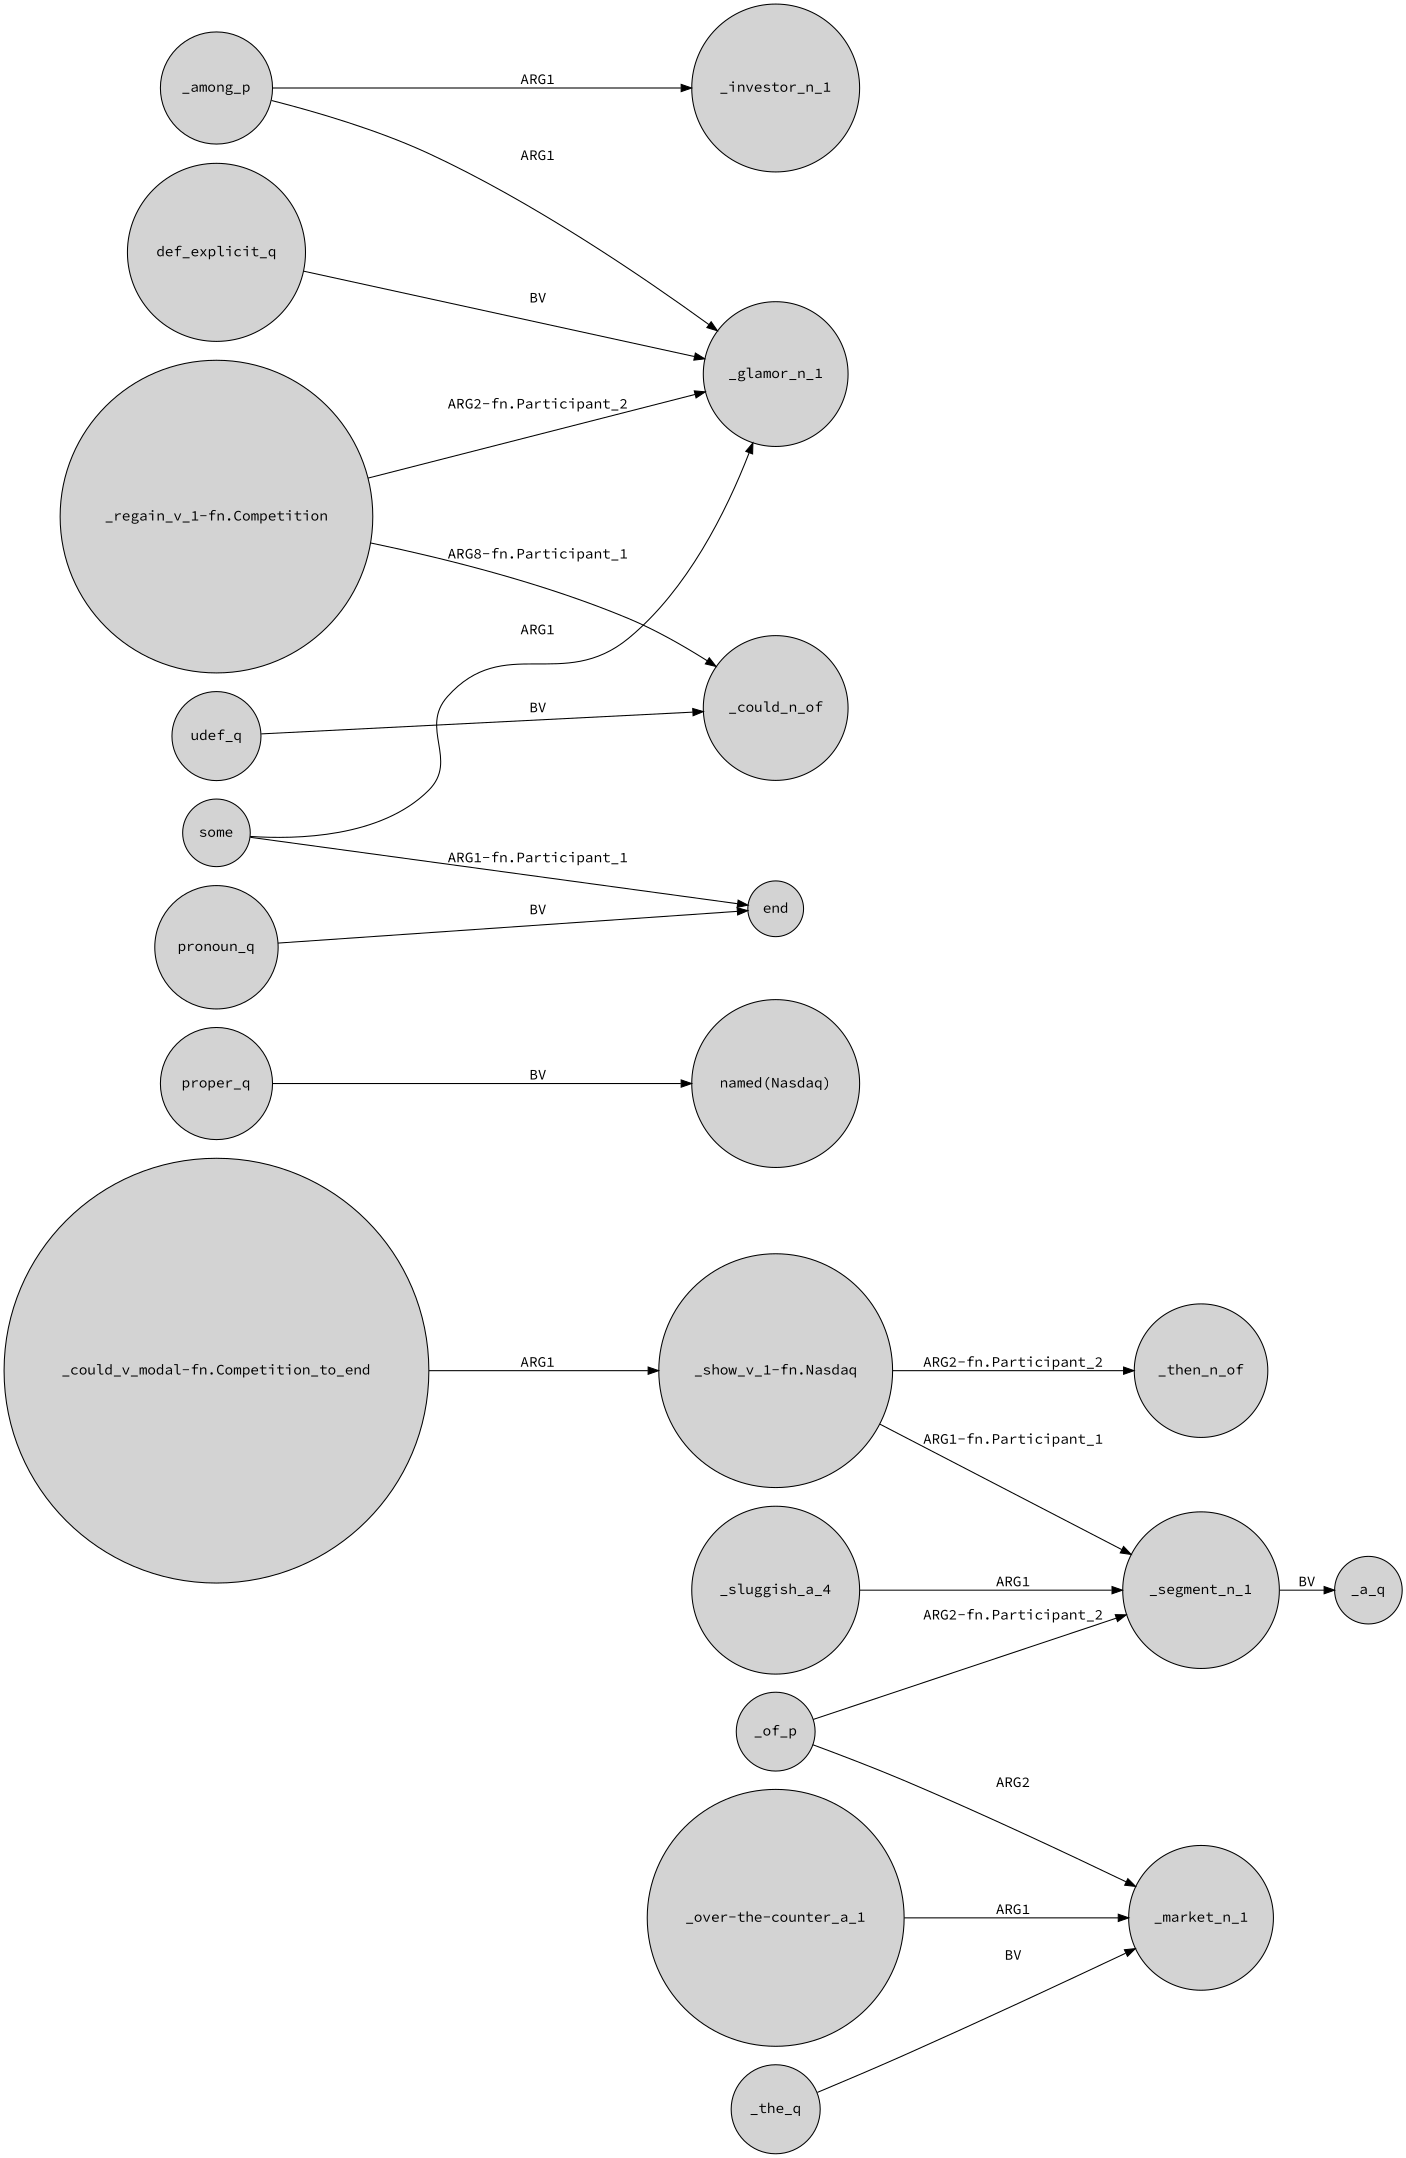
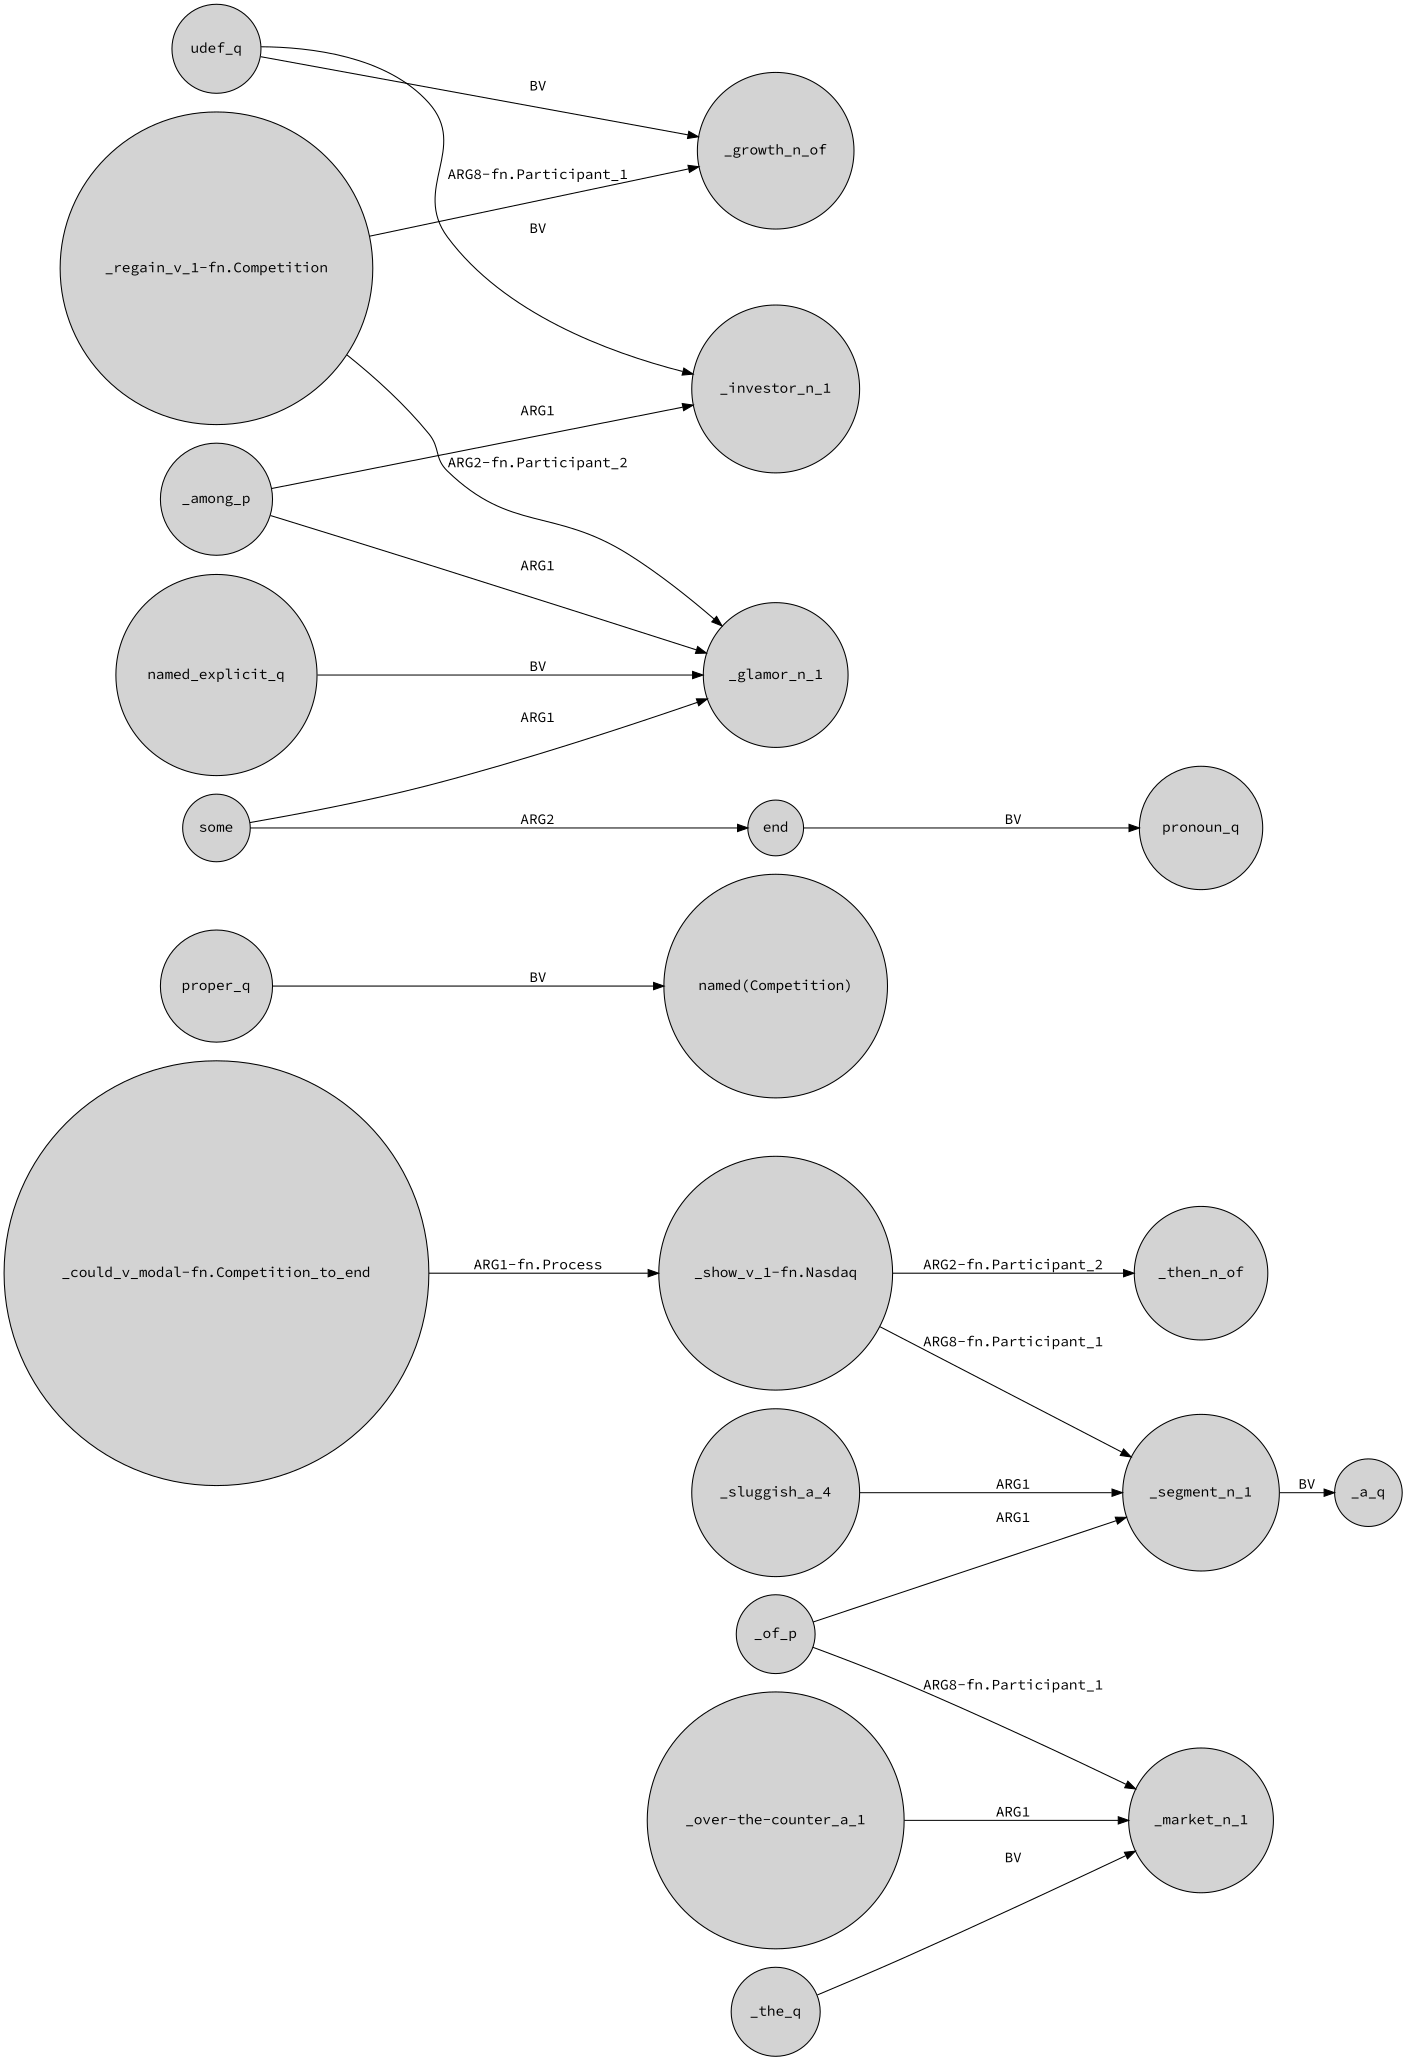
edge "udef_q" -> "_investor_n_1": added, label "BV"
node "def_explicit_q": label "def_explicit_q" -> "named_explicit_q"
node "_could_n_of": label "_could_n_of" -> "_growth_n_of"
edge "some" -> "end": label "ARG1-fn.Participant_1" -> "ARG2"
edge "pronoun_q" -> "end": reversed
node "named(Nasdaq)": label "named(Nasdaq)" -> "named(Competition)"
edge "_could_v_modal-fn.Competition_to_end" -> "_show_v_1-fn.Nasdaq": label "ARG1" -> "ARG1-fn.Process"
edge "_show_v_1-fn.Nasdaq" -> "_segment_n_1": label "ARG1-fn.Participant_1" -> "ARG8-fn.Participant_1"
edge "_of_p" -> "_segment_n_1": label "ARG2-fn.Participant_2" -> "ARG1"
edge "_of_p" -> "_market_n_1": label "ARG2" -> "ARG8-fn.Participant_1"
